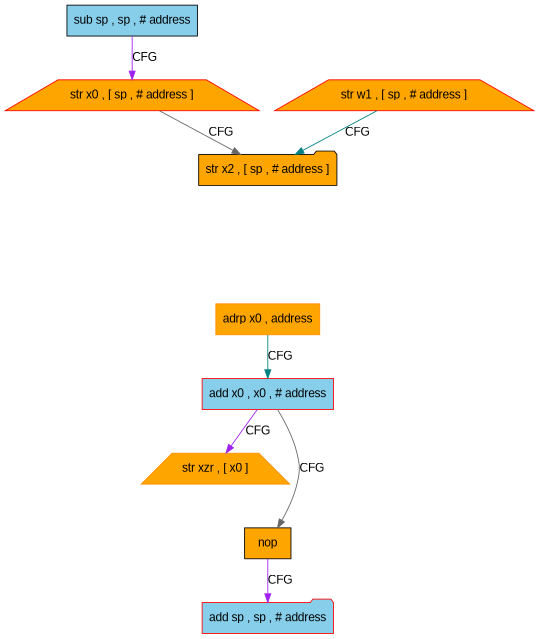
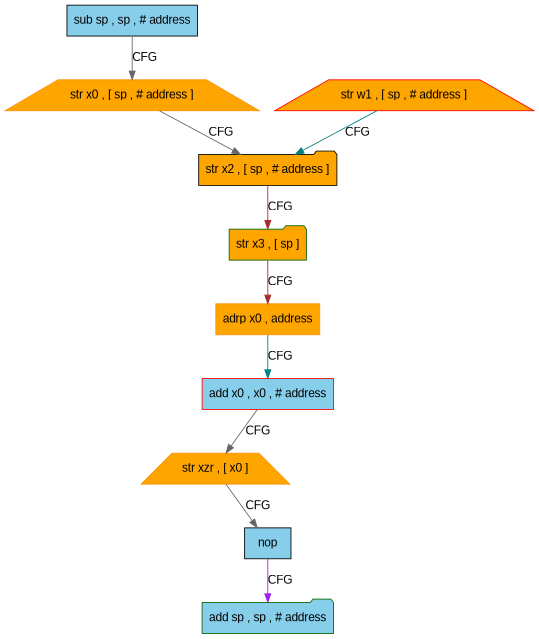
edge "sub sp , sp , # address" -> "str x0 , [ sp , # address ]": color purple -> gray40
node "str x0 , [ sp , # address ]": color red -> darkorange
node "str x3 , [ sp ]": added
edge "add x0 , x0 , # address" -> "str xzr , [ x0 ]": color purple -> gray40
edge "add x0 , x0 , # address" -> "nop": now "str xzr , [ x0 ]" -> "nop"
node "nop": fillcolor orange -> skyblue
node "add sp , sp , # address": color red -> darkgreen
